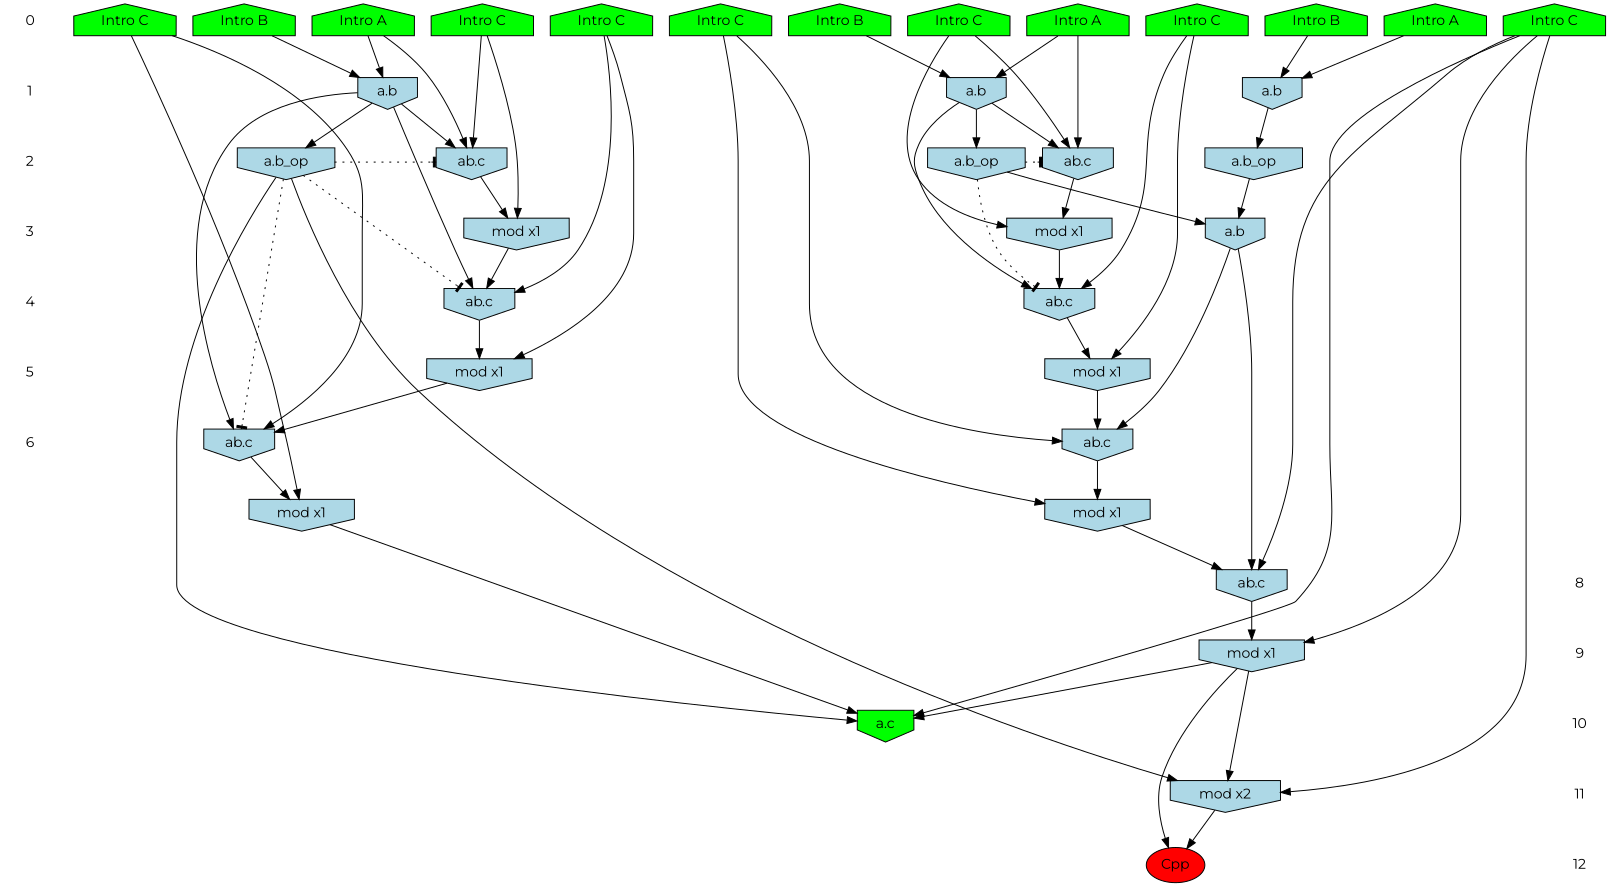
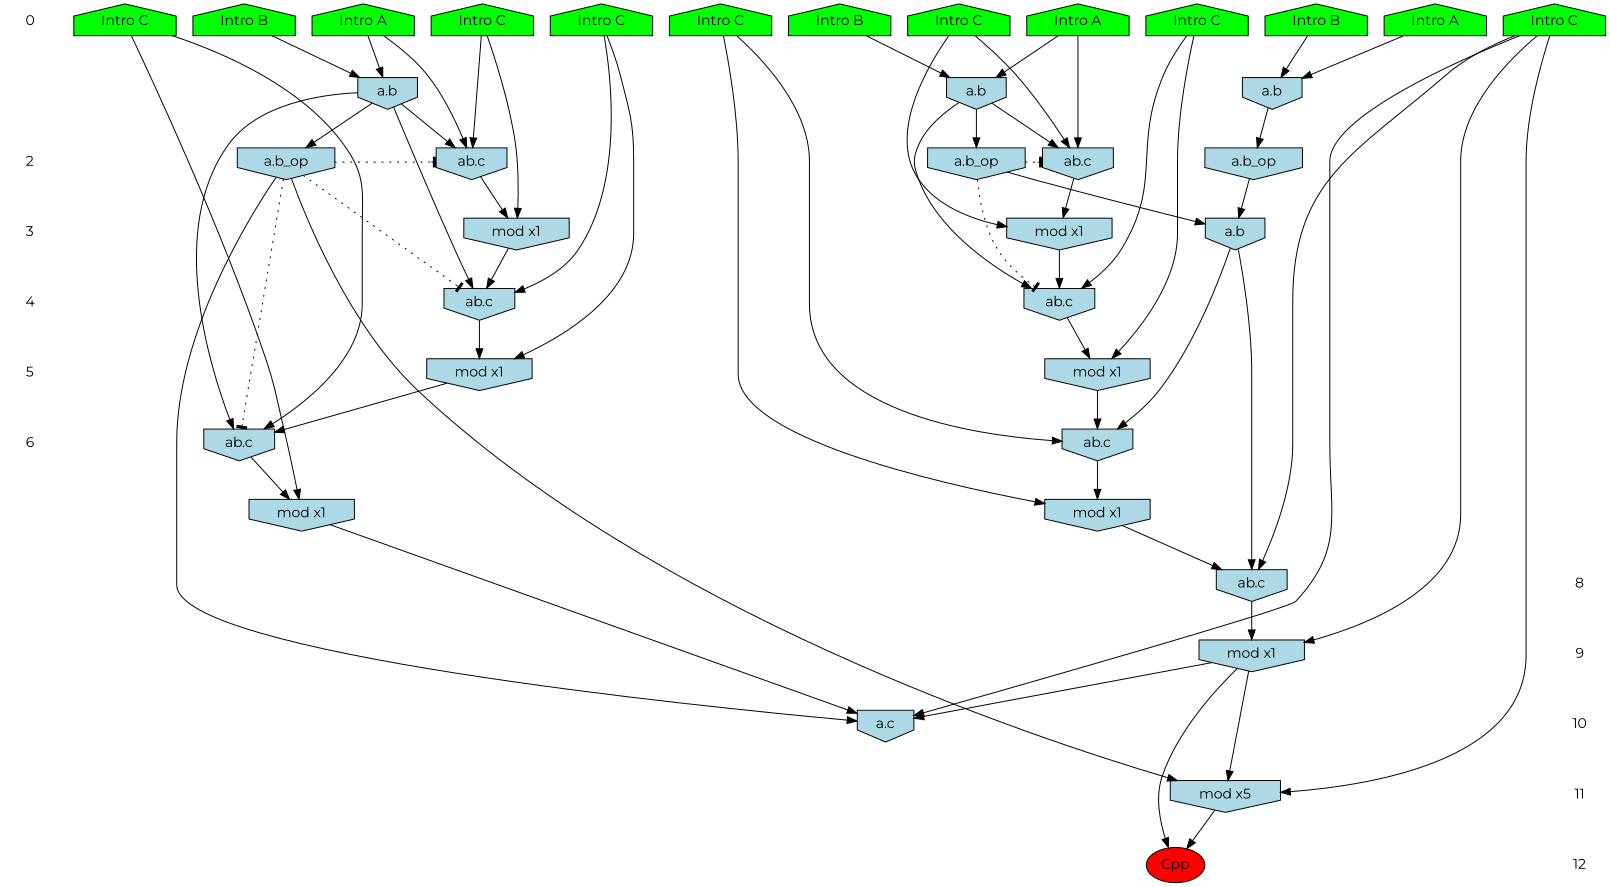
node "1": removed
node "a.c": fillcolor green -> lightblue
node "mod x2": label "mod x2" -> "mod x5"
